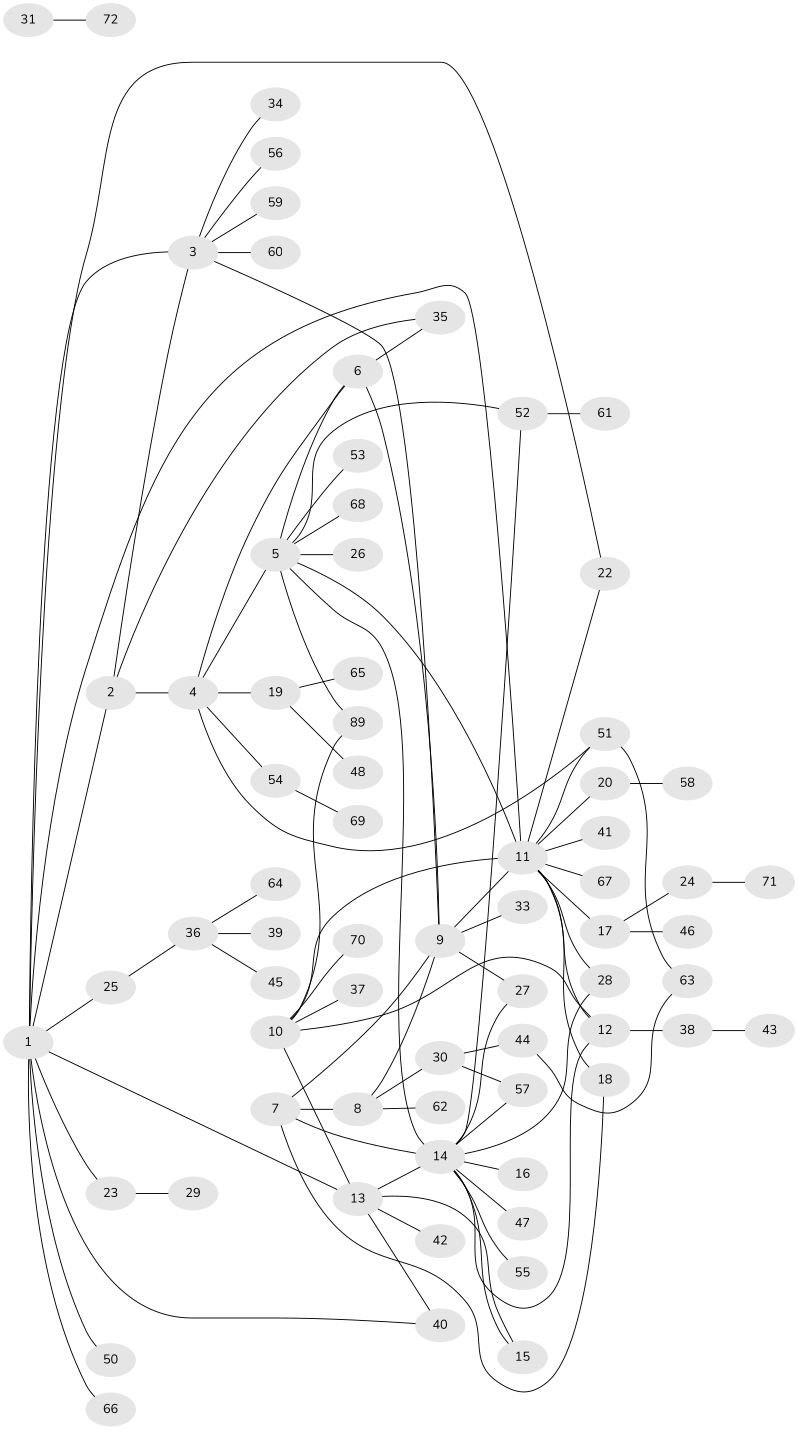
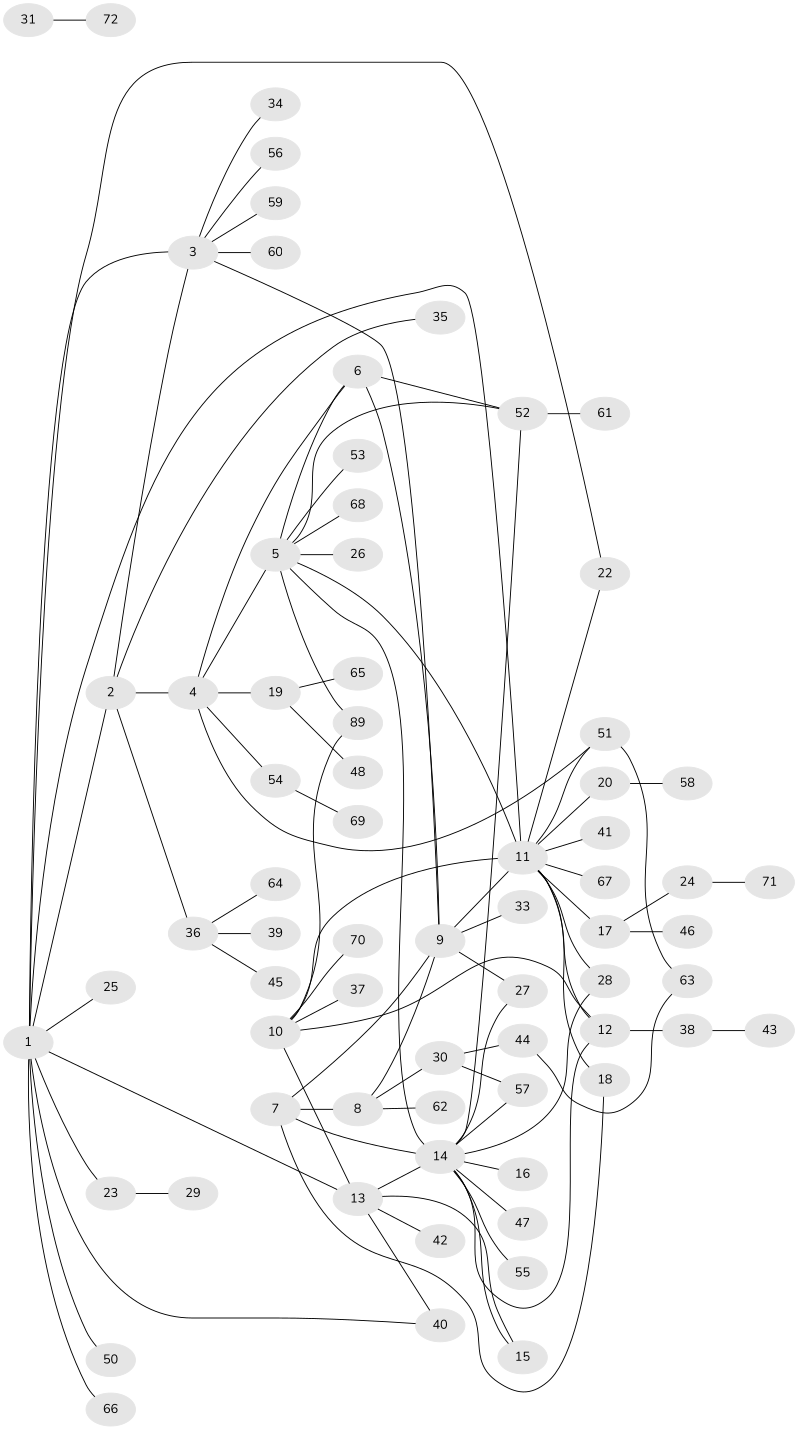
edge "35" -- "6": now "52" -- "6"
edge "36" -- "25": now "36" -- "2"
